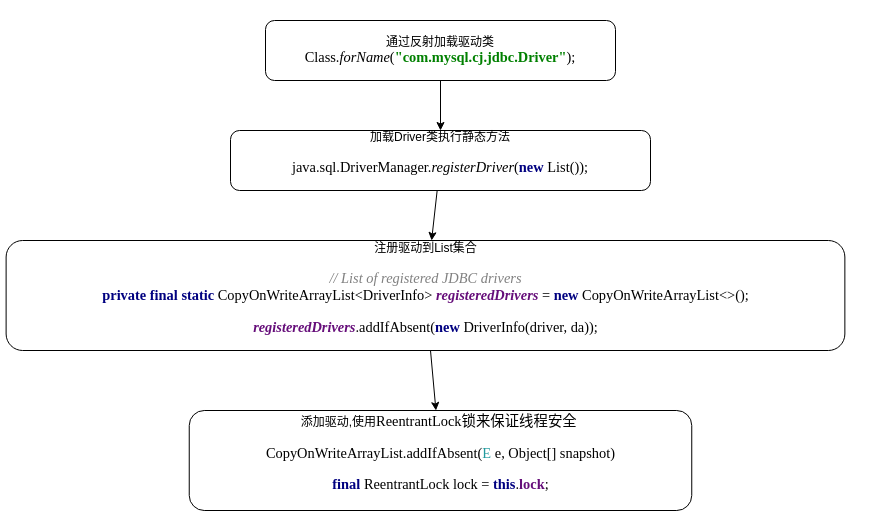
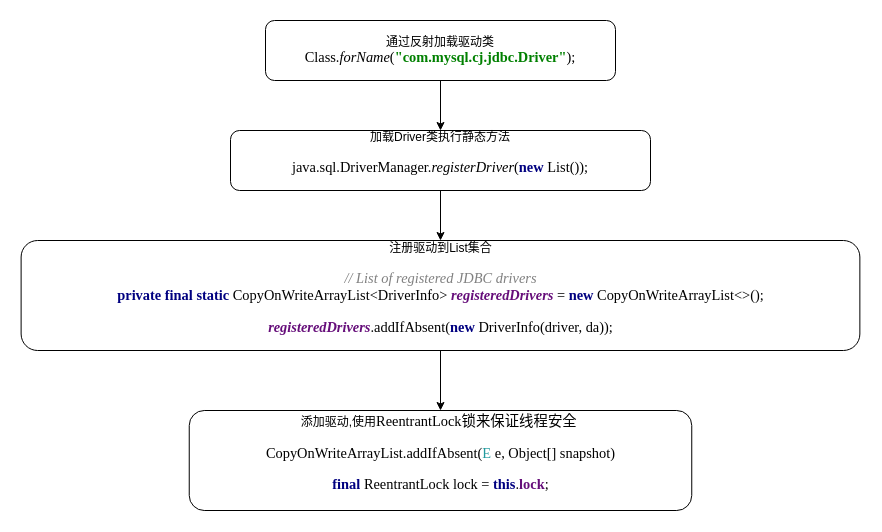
node "注册驱动到List集合 // List of registered JDBC drivers private final static CopyOnWriteArrayList<DriverInfo> registeredDrivers = new CopyOnWriteArrayList<>();registeredDrivers.addIfAbsent(new DriverInfo(driver, da));": moved (425, 296) -> (440, 296)
